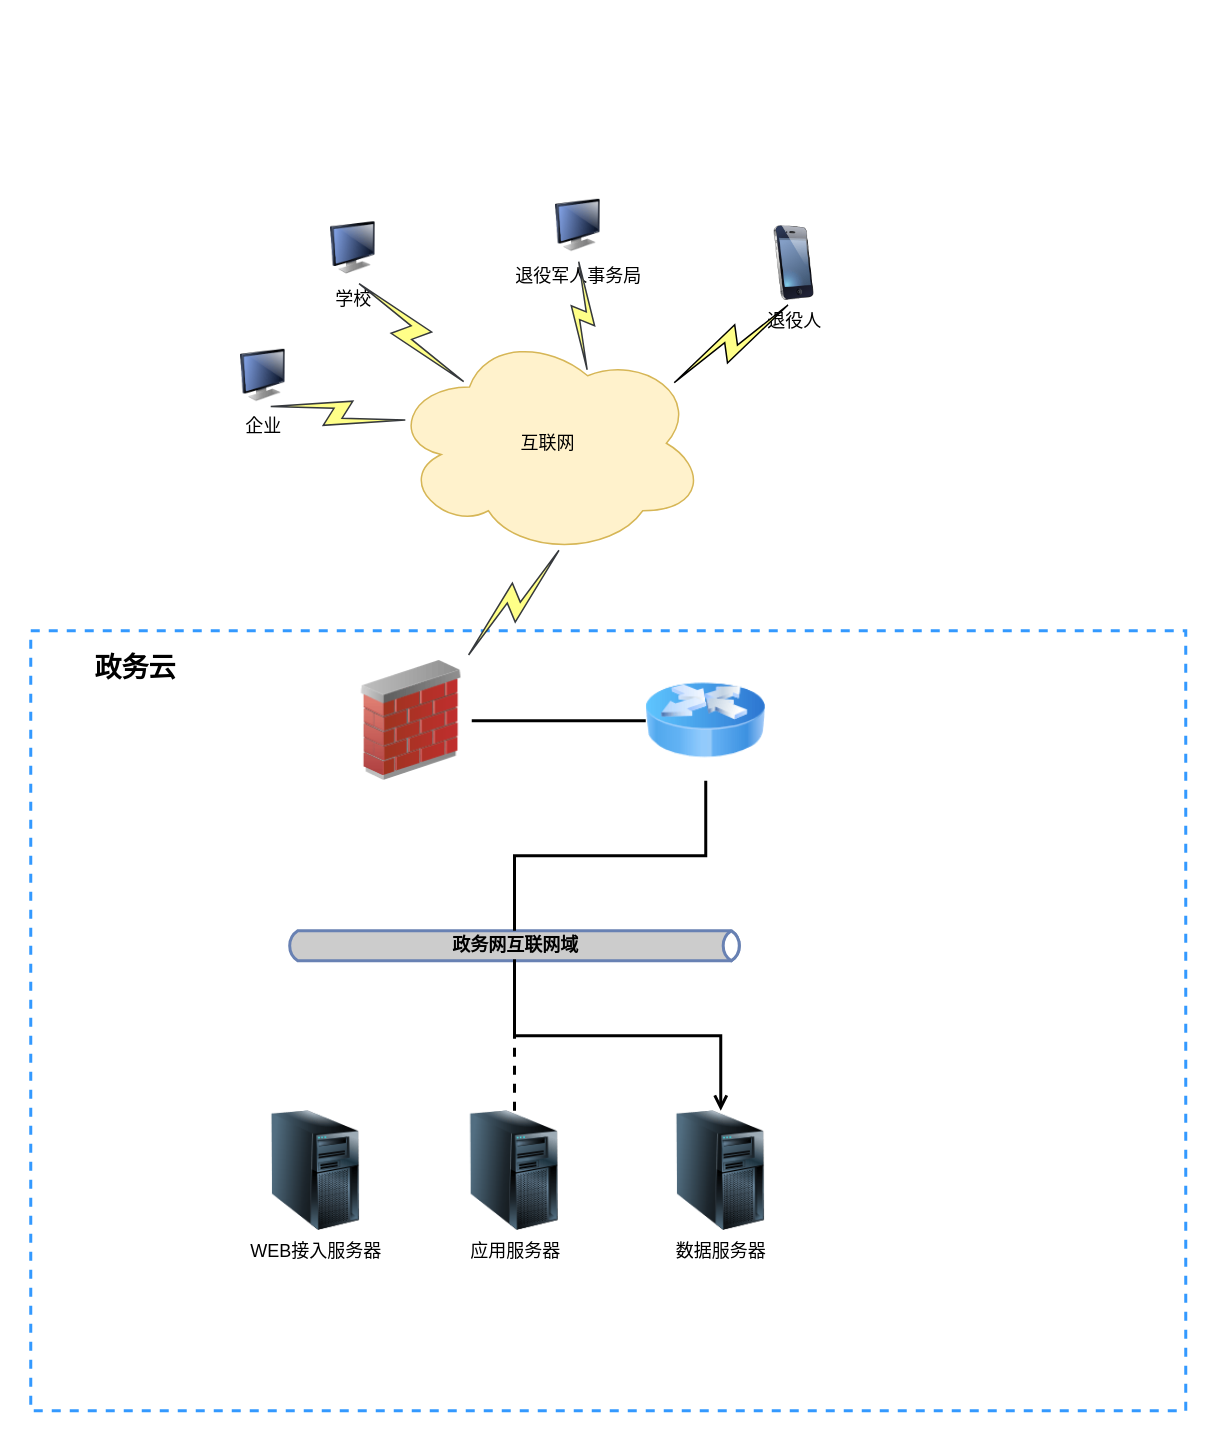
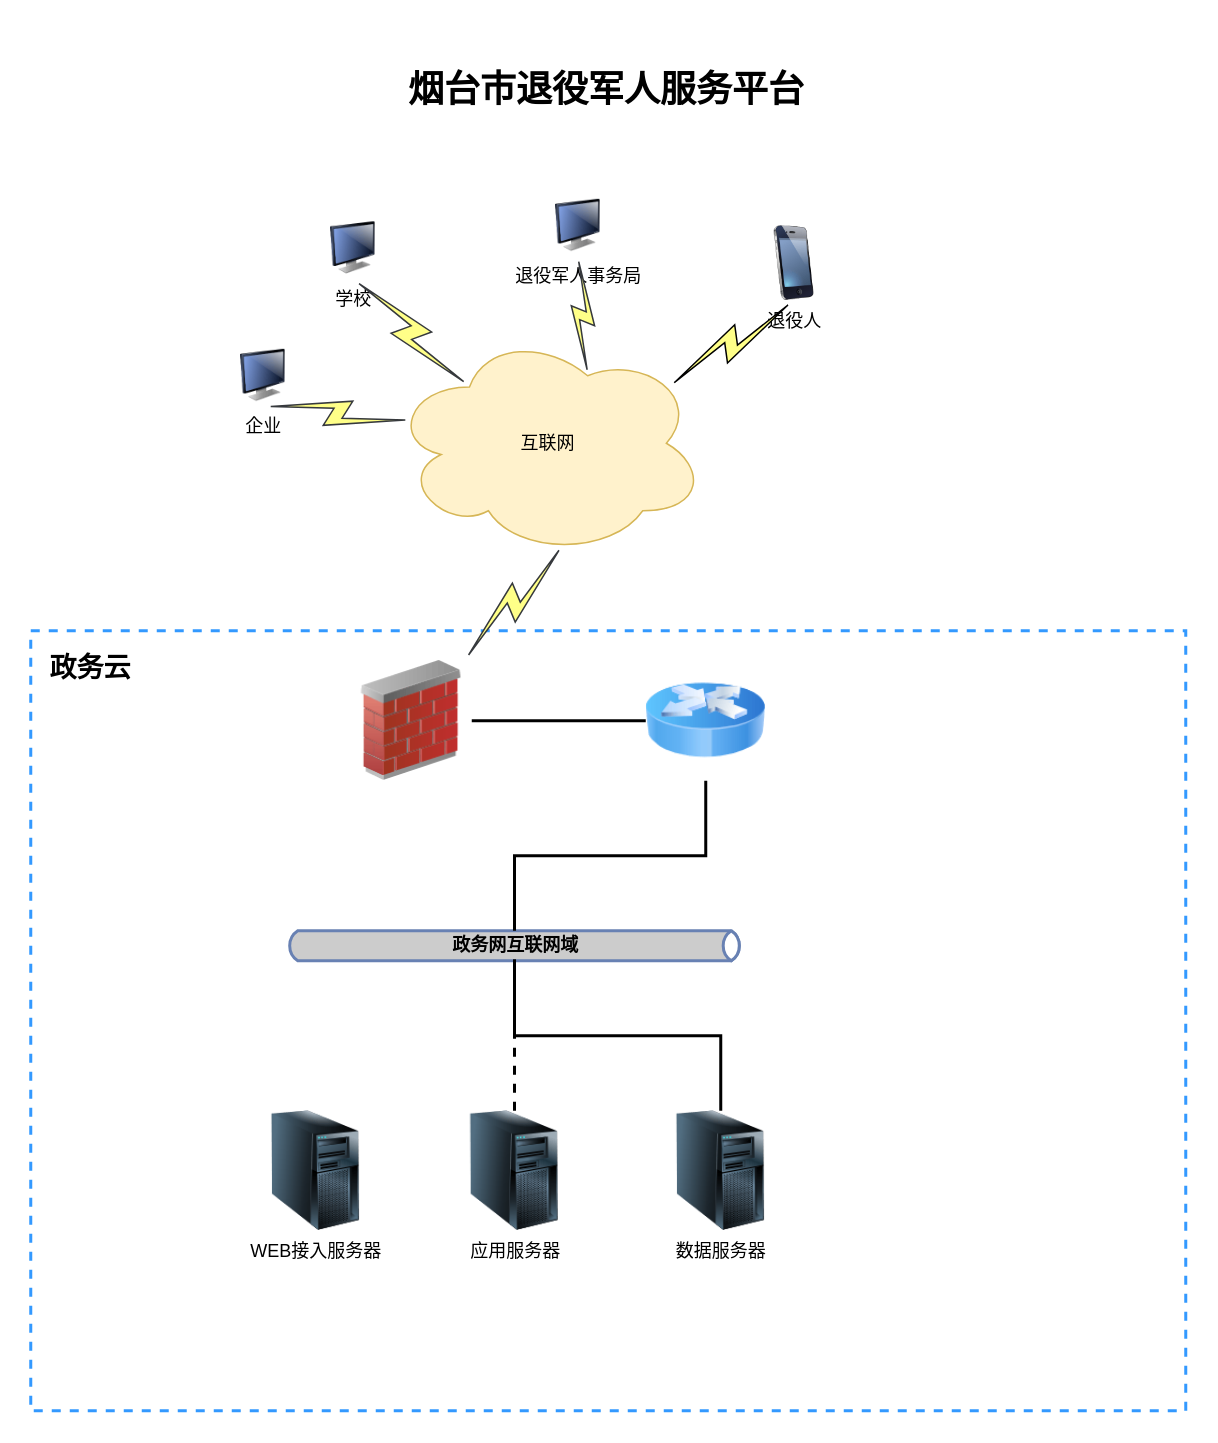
node "烟台市退役军人服务平台": added
node "政务云": moved (136, 668) -> (91, 668)
edge "政务网互联网域" -> "数据服务器": arrowhead open -> none
